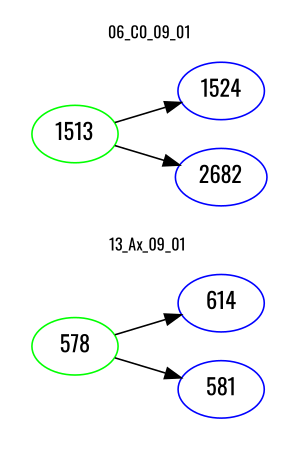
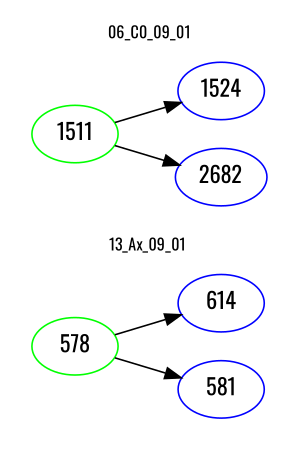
node "1513": label "1513" -> "1511"
